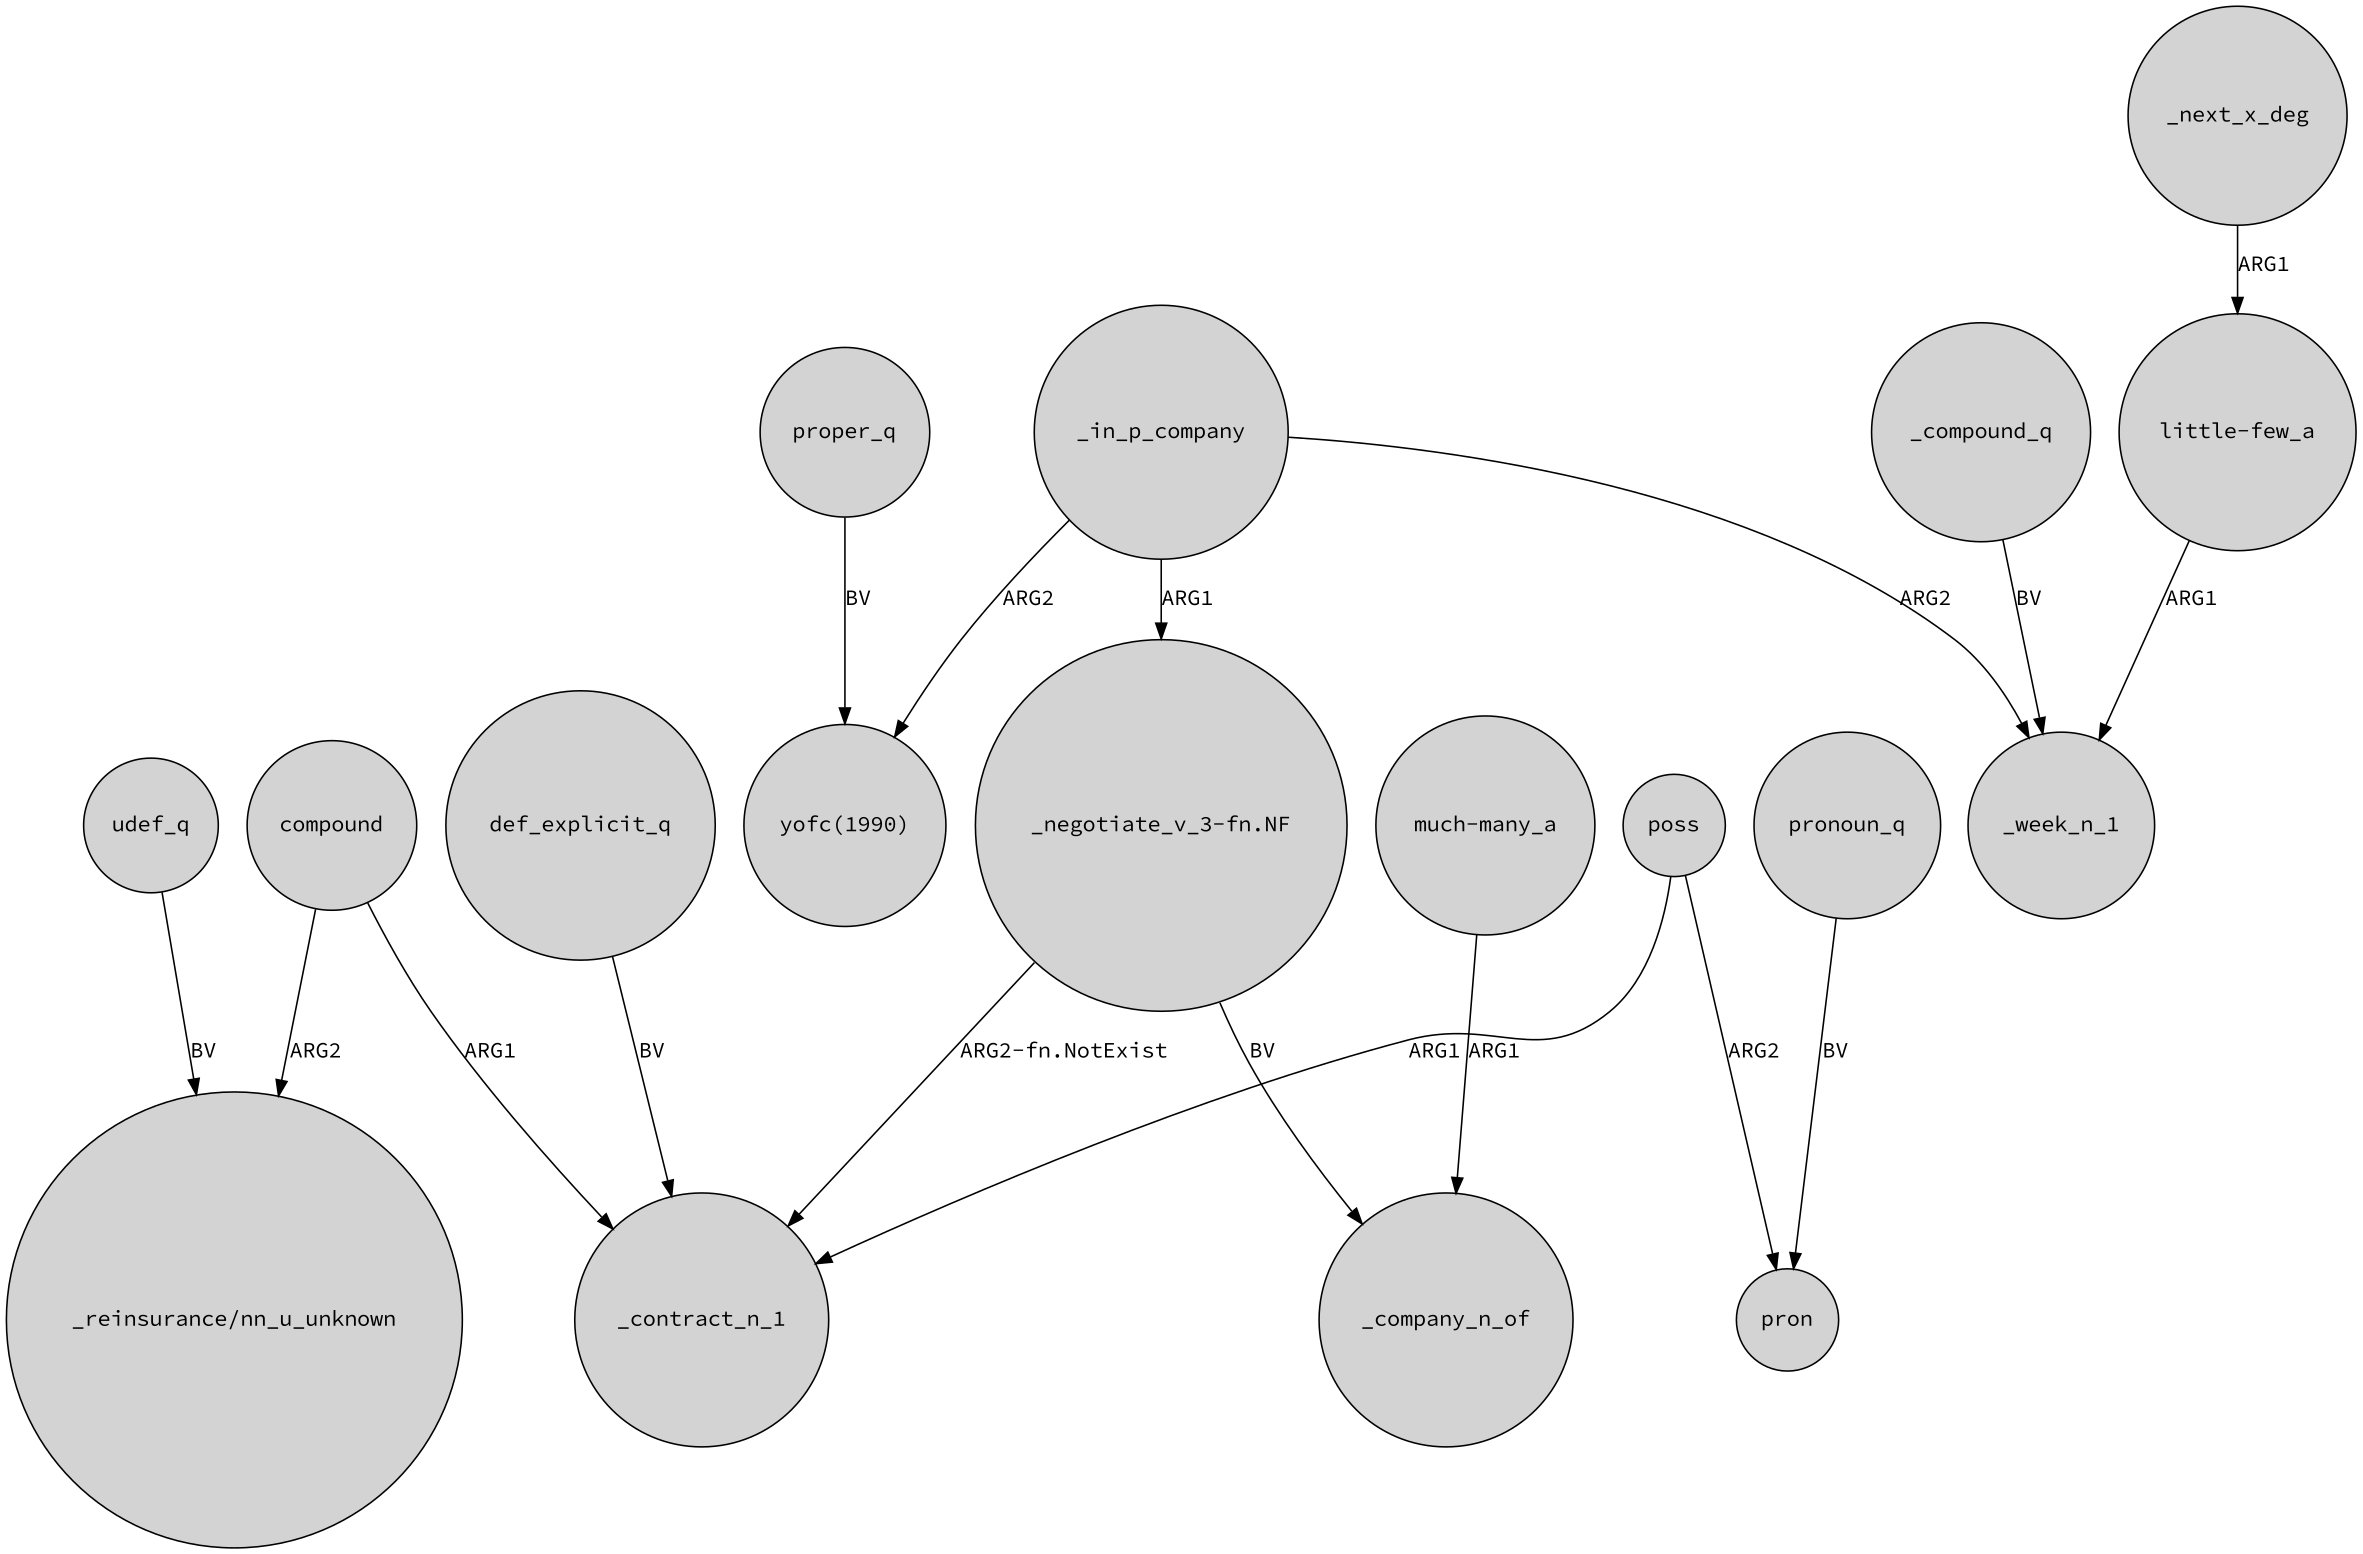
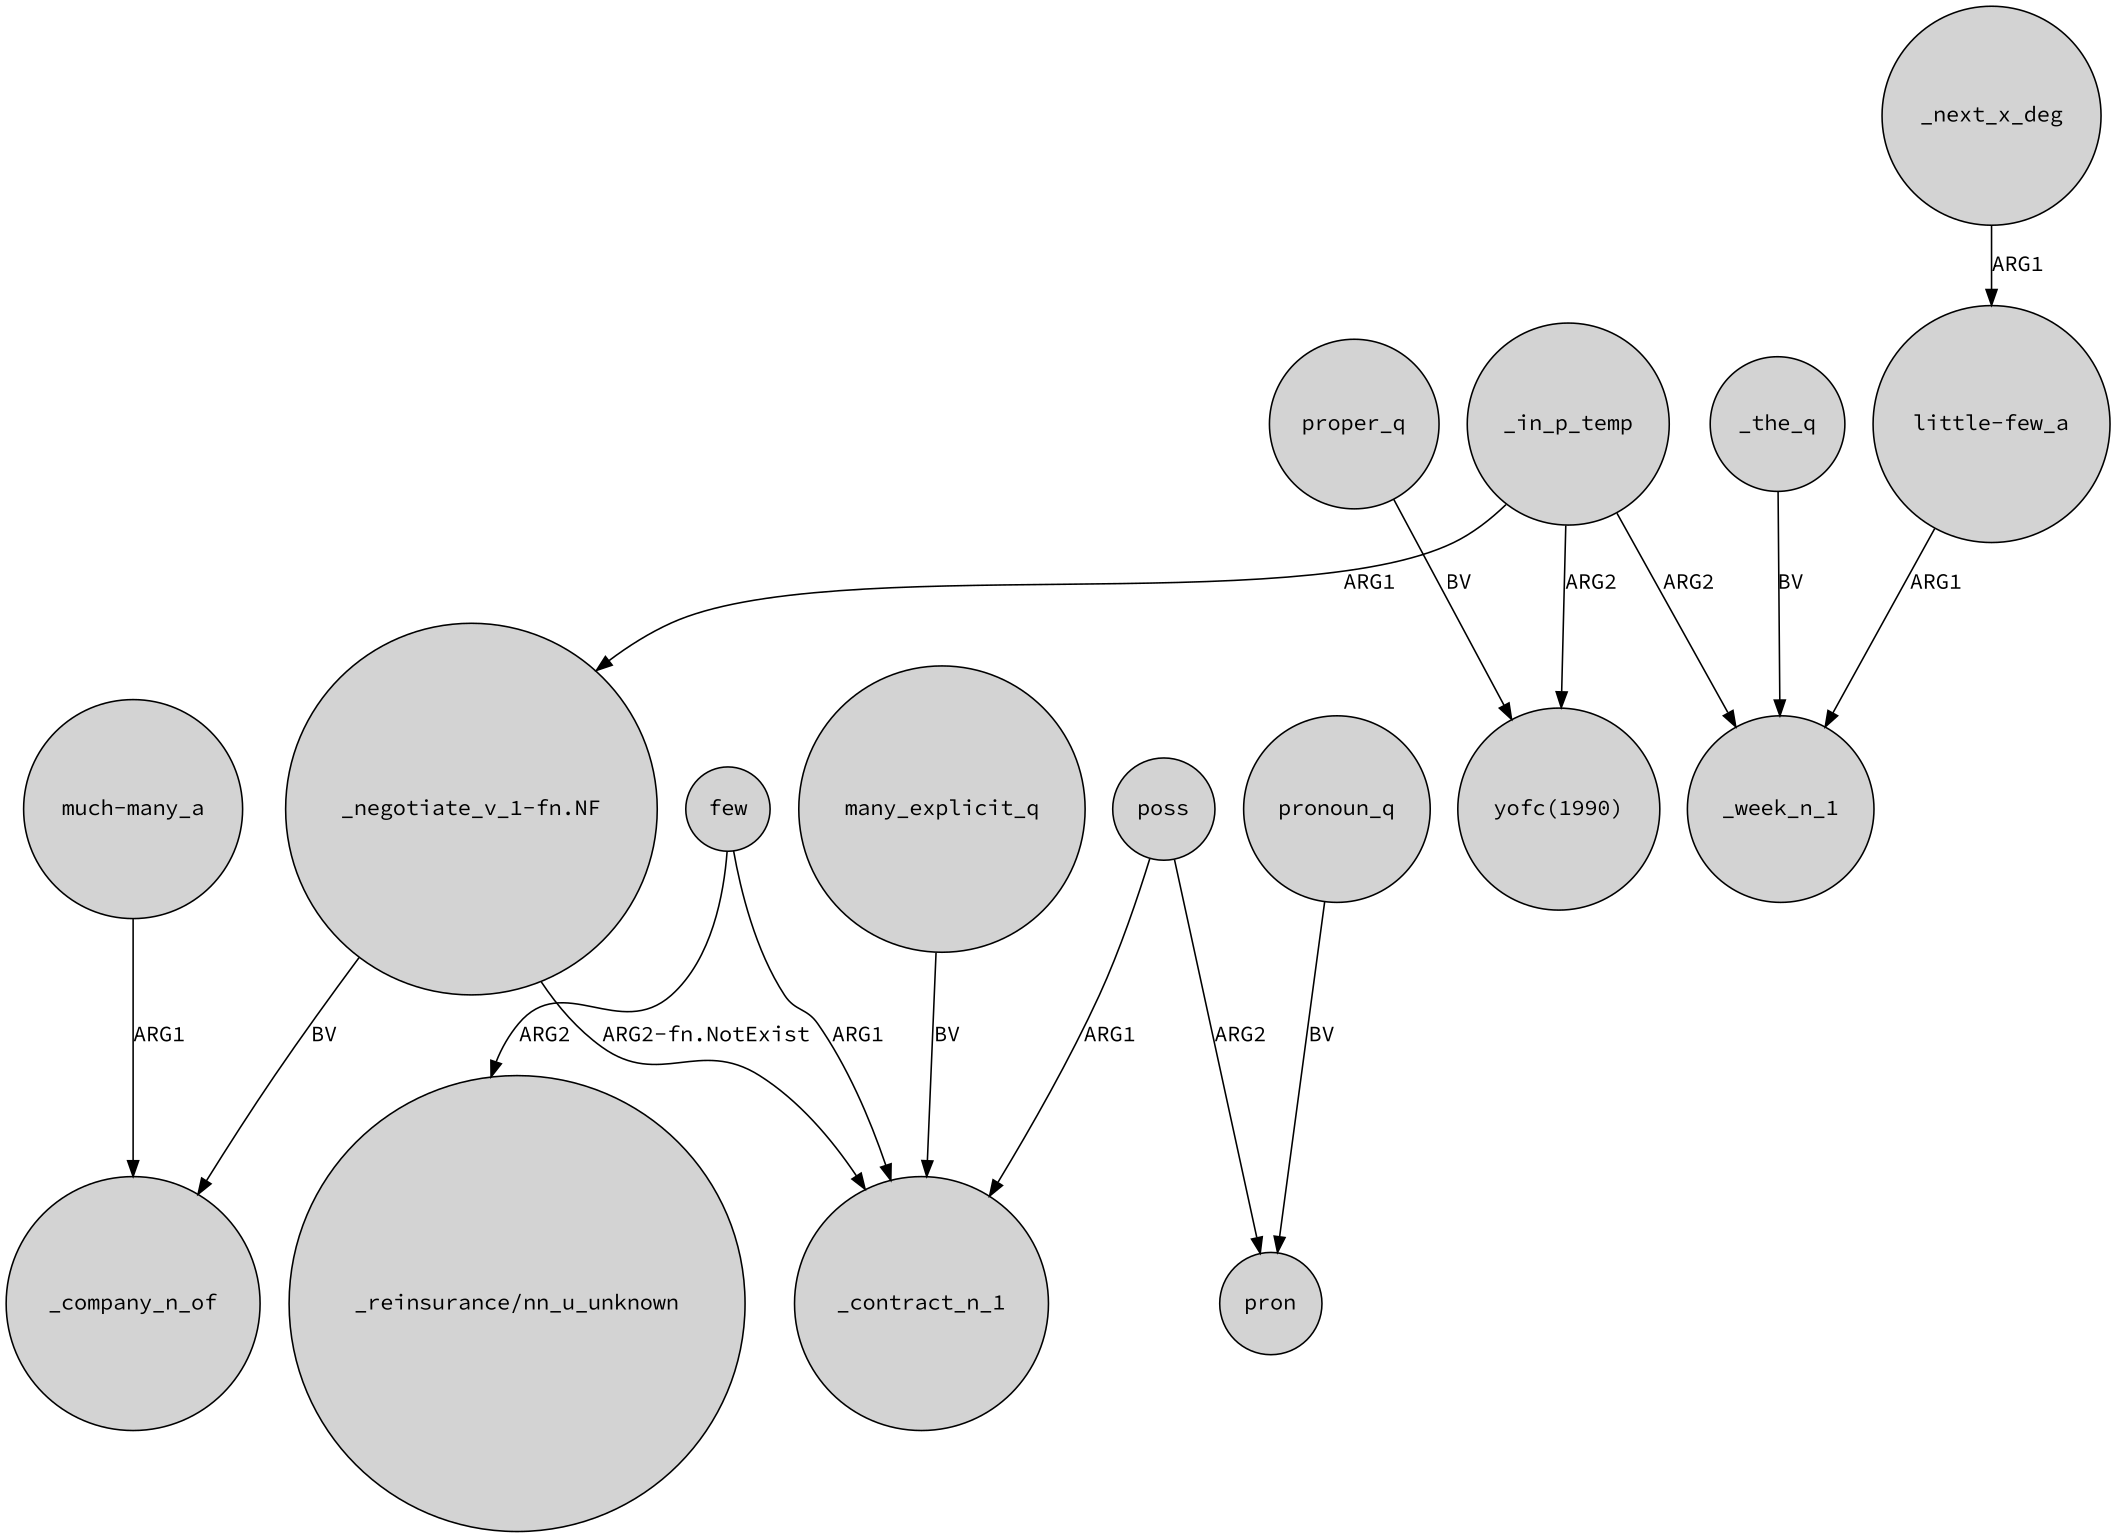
node "_in_p_company": label "_in_p_company" -> "_in_p_temp"
node "_compound_q": label "_compound_q" -> "_the_q"
node "udef_q": removed
node "compound": label "compound" -> "few"
node "def_explicit_q": label "def_explicit_q" -> "many_explicit_q"
node "_negotiate_v_3-fn.NF": label "_negotiate_v_3-fn.NF" -> "_negotiate_v_1-fn.NF"
